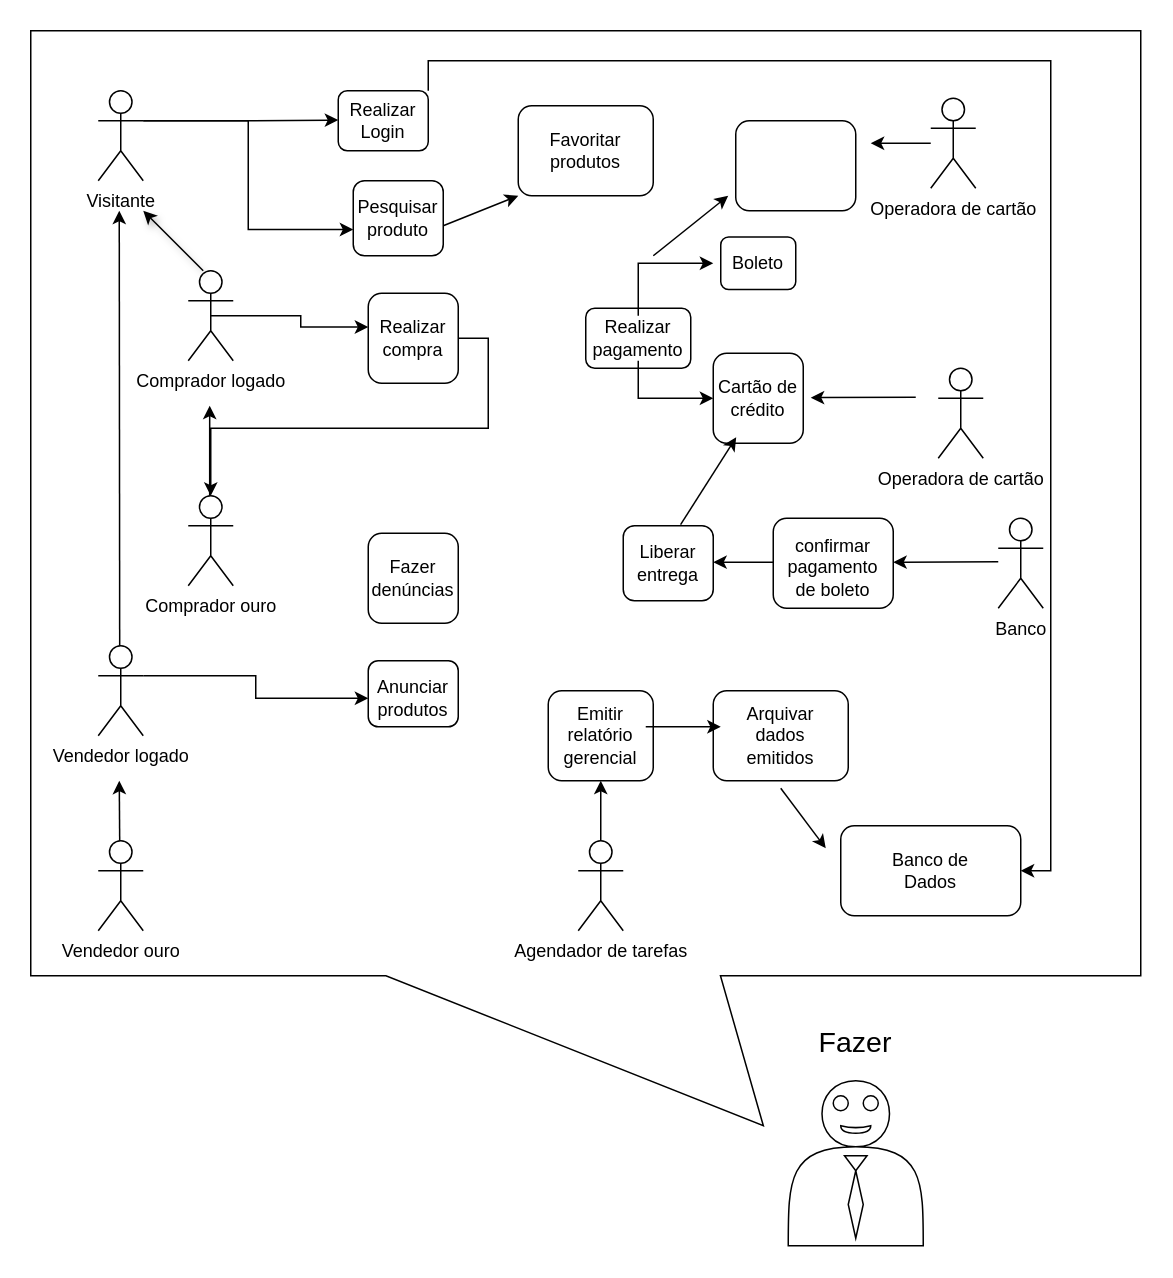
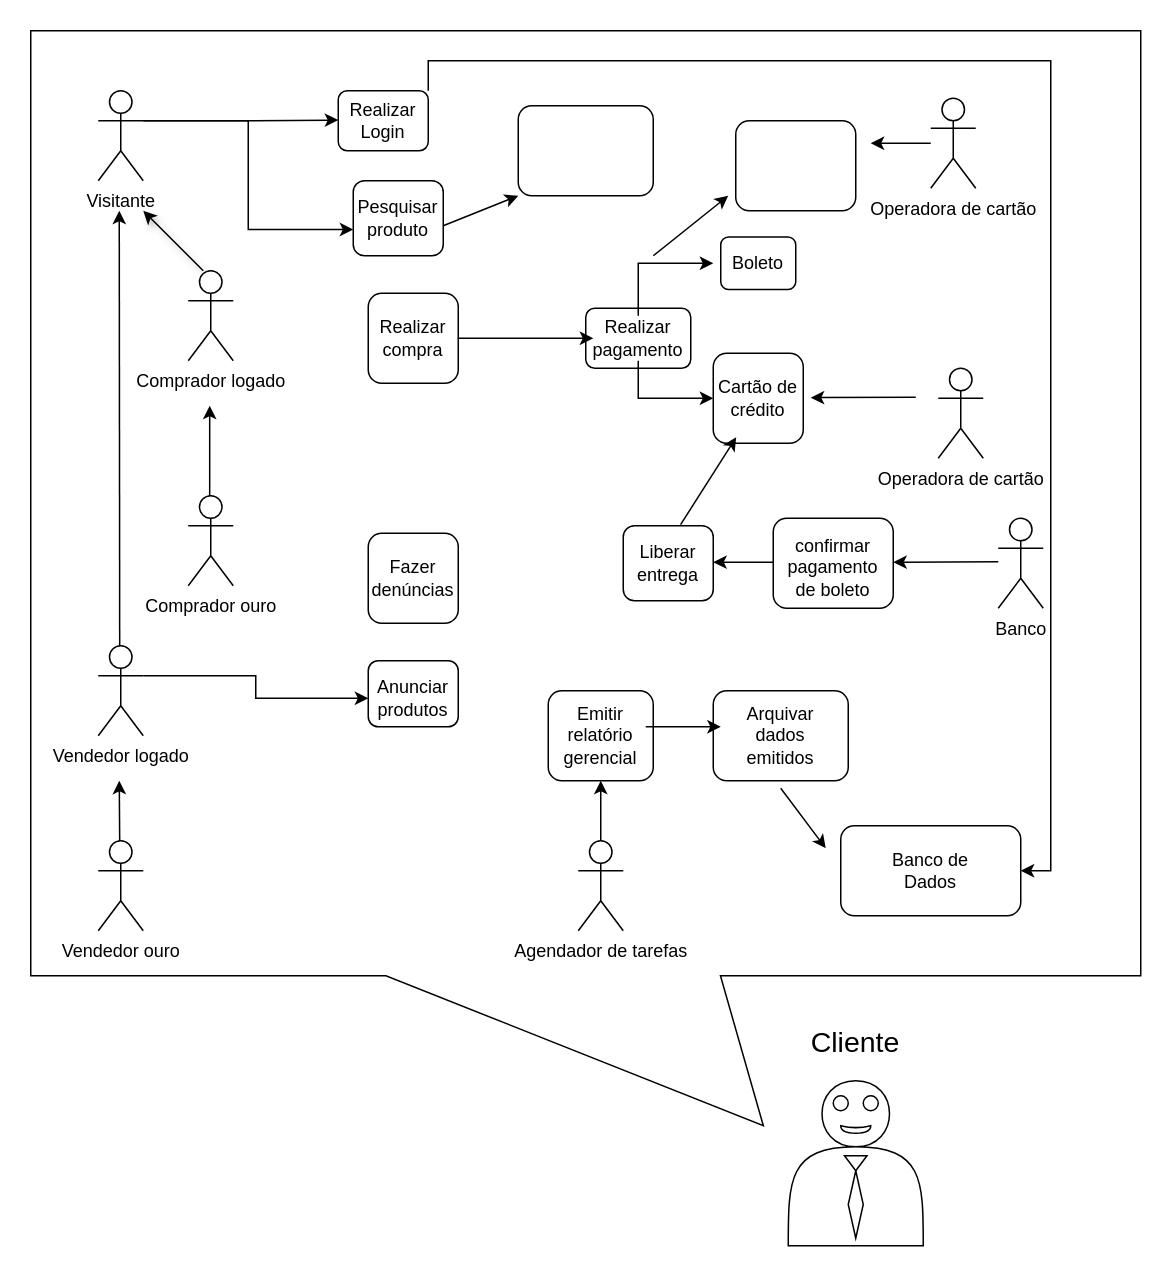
node "Favoritar produtos": removed
edge "Comprador logado" -> "Realizar compra": removed
edge "Realizar compra" -> "Comprador ouro": now "Realizar compra" -> "Realizar pagamento"
node "Fazer": label "Fazer" -> "Cliente"
